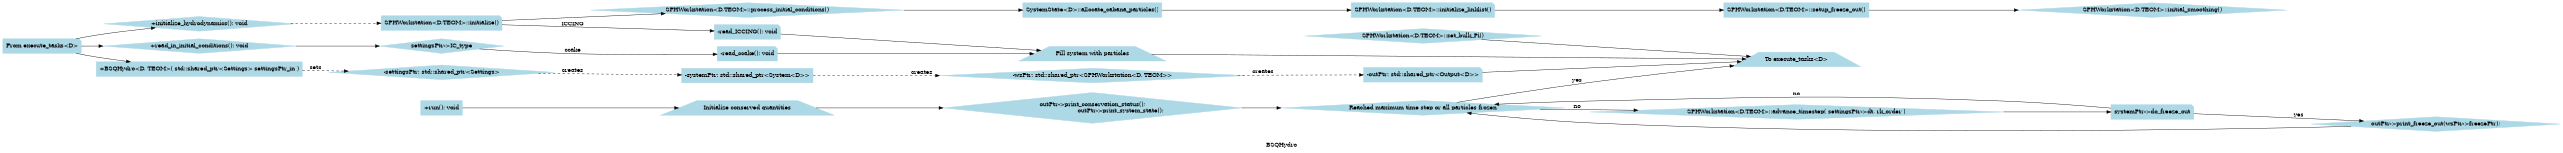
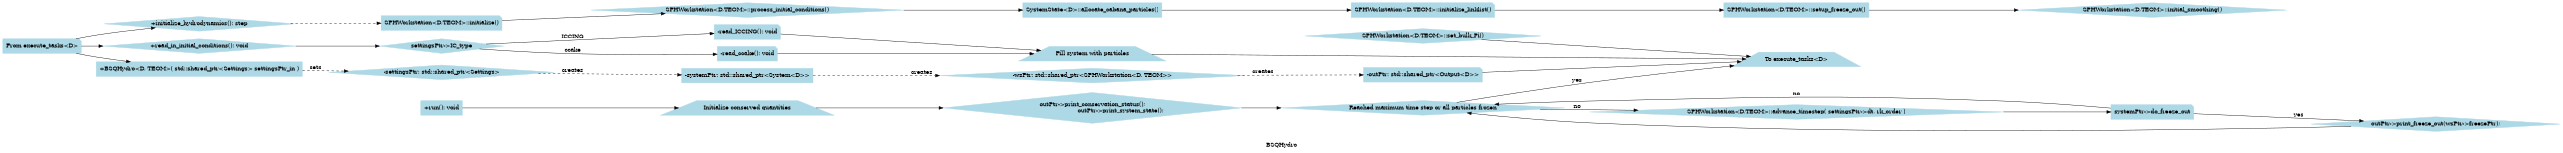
node "+initialize_hydrodynamics(): void": label "+initialize_hydrodynamics(): void" -> "+initialize_hydrodynamics(): step"
edge "SPHWorkstation<D,TEOM>::initialize()" -> "-read_ICCING(): void": now "settingsPtr->IC_type" -> "-read_ICCING(): void"
